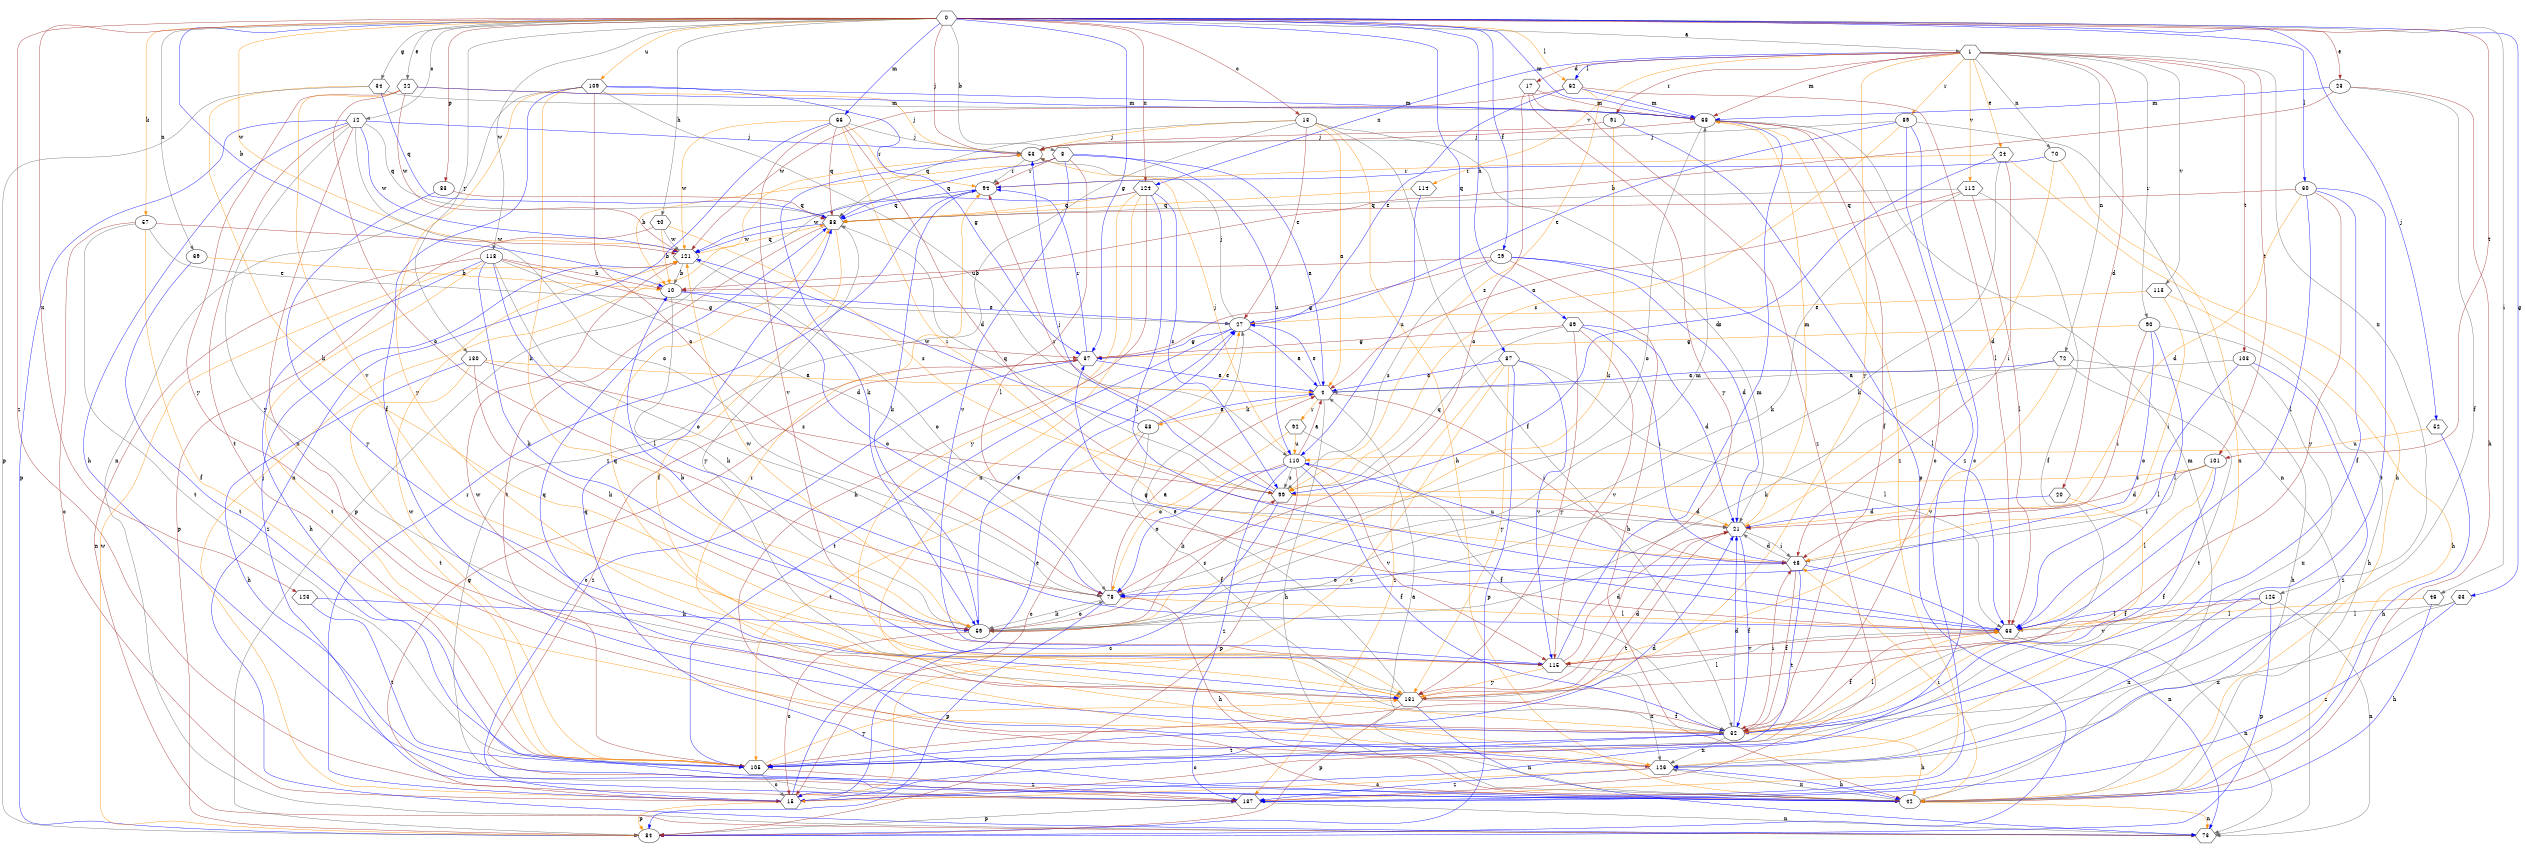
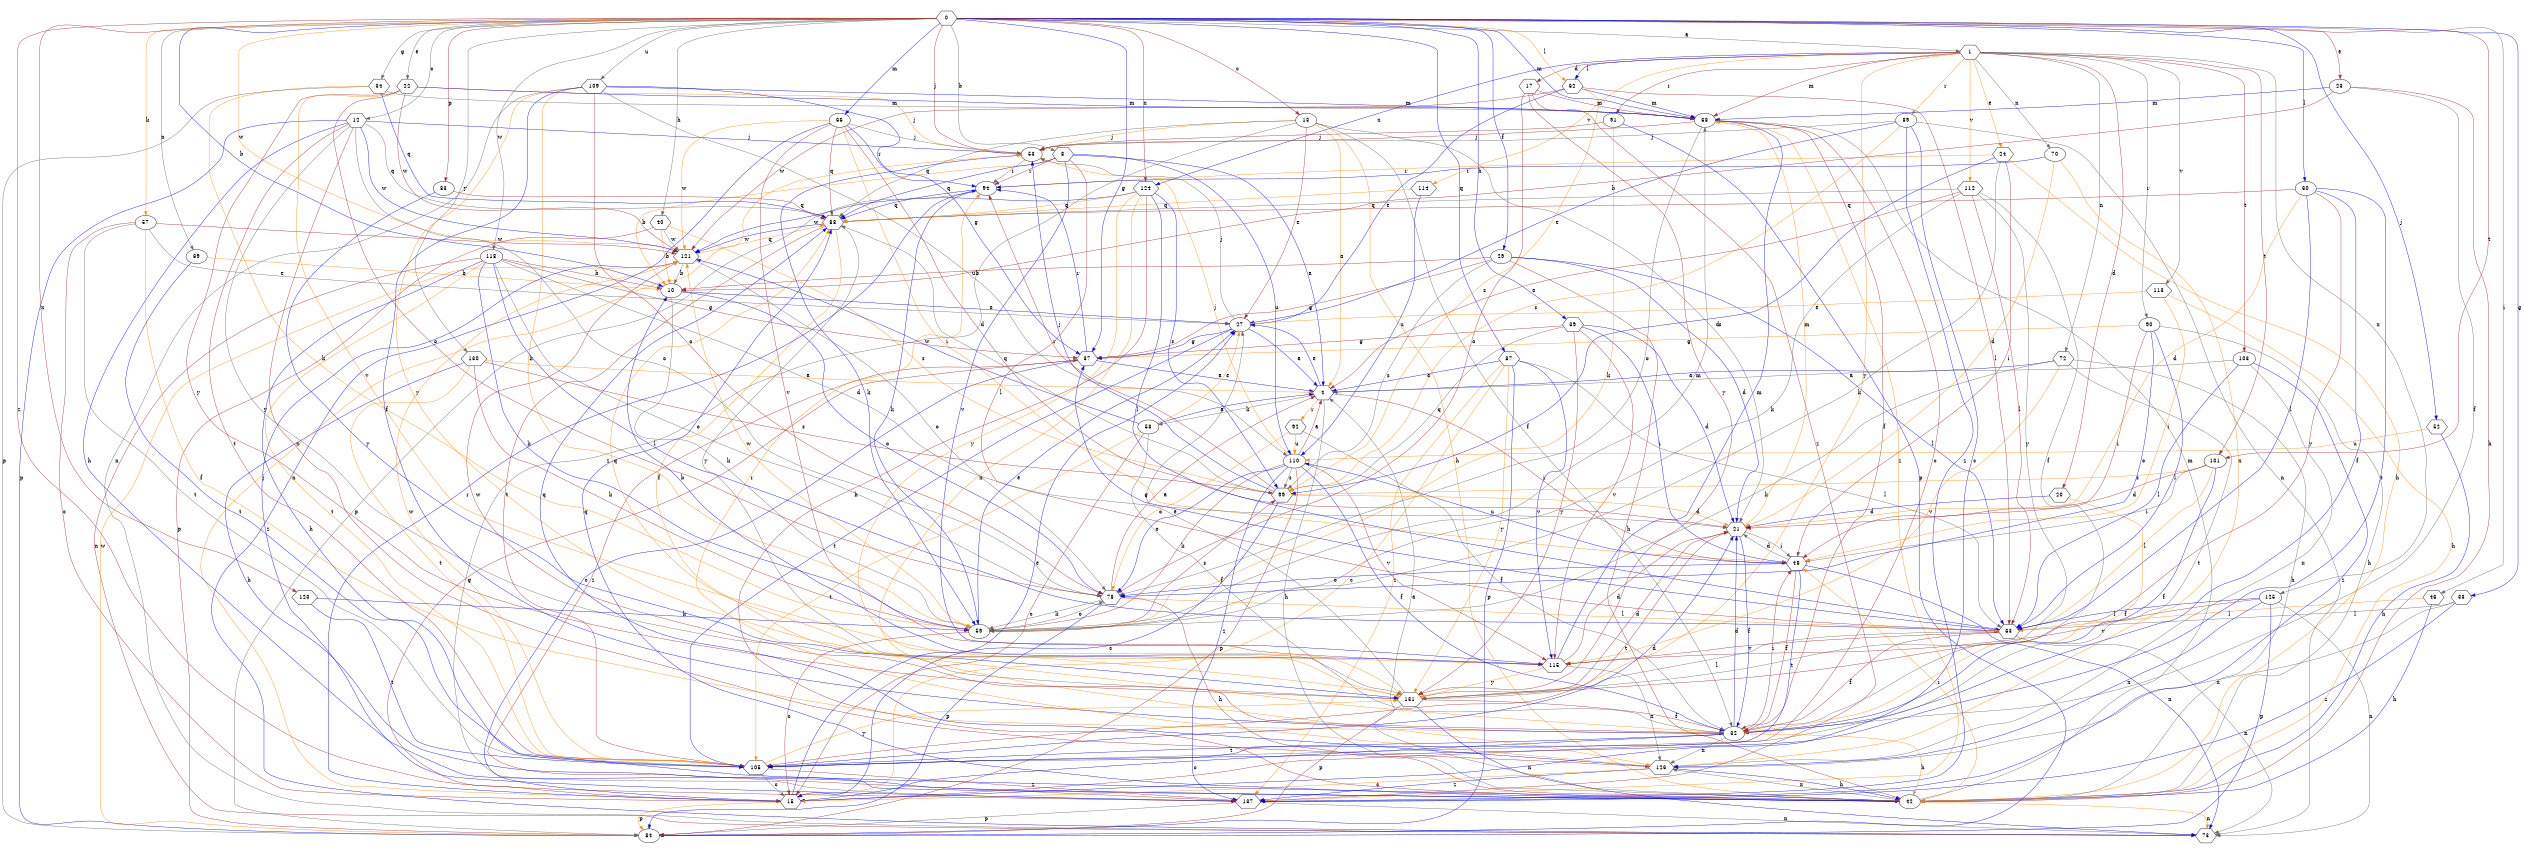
edge "0" -> "109": color darkorange -> gray40
edge "66" -> "94": color darkorange -> blue
edge "4" -> "58": color darkorange -> gray40
edge "112" -> "131": added, label "y"
edge "32" -> "63": removed, label "l"
